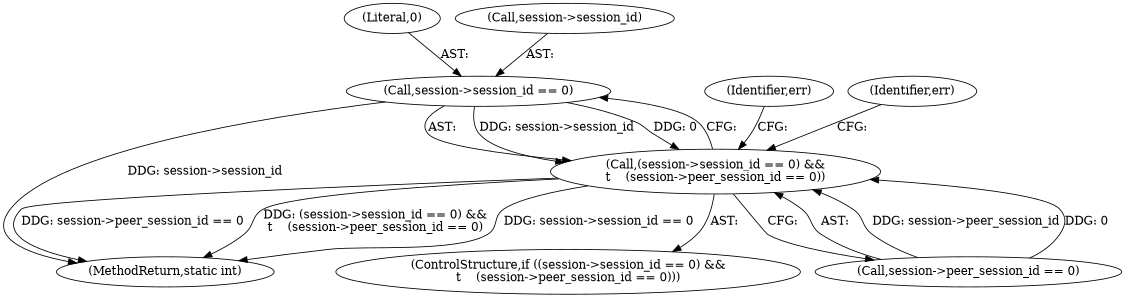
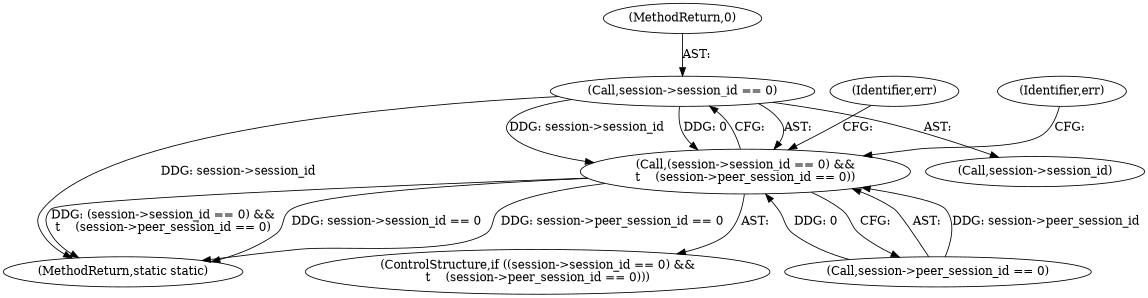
node "(Literal,0)": label "(Literal,0)" -> "(MethodReturn,0)"
edge "(Call,session->session_id)" -> "(Call,session->session_id == 0)": reversed
node "(MethodReturn,static int)": label "(MethodReturn,static int)" -> "(MethodReturn,static static)"
